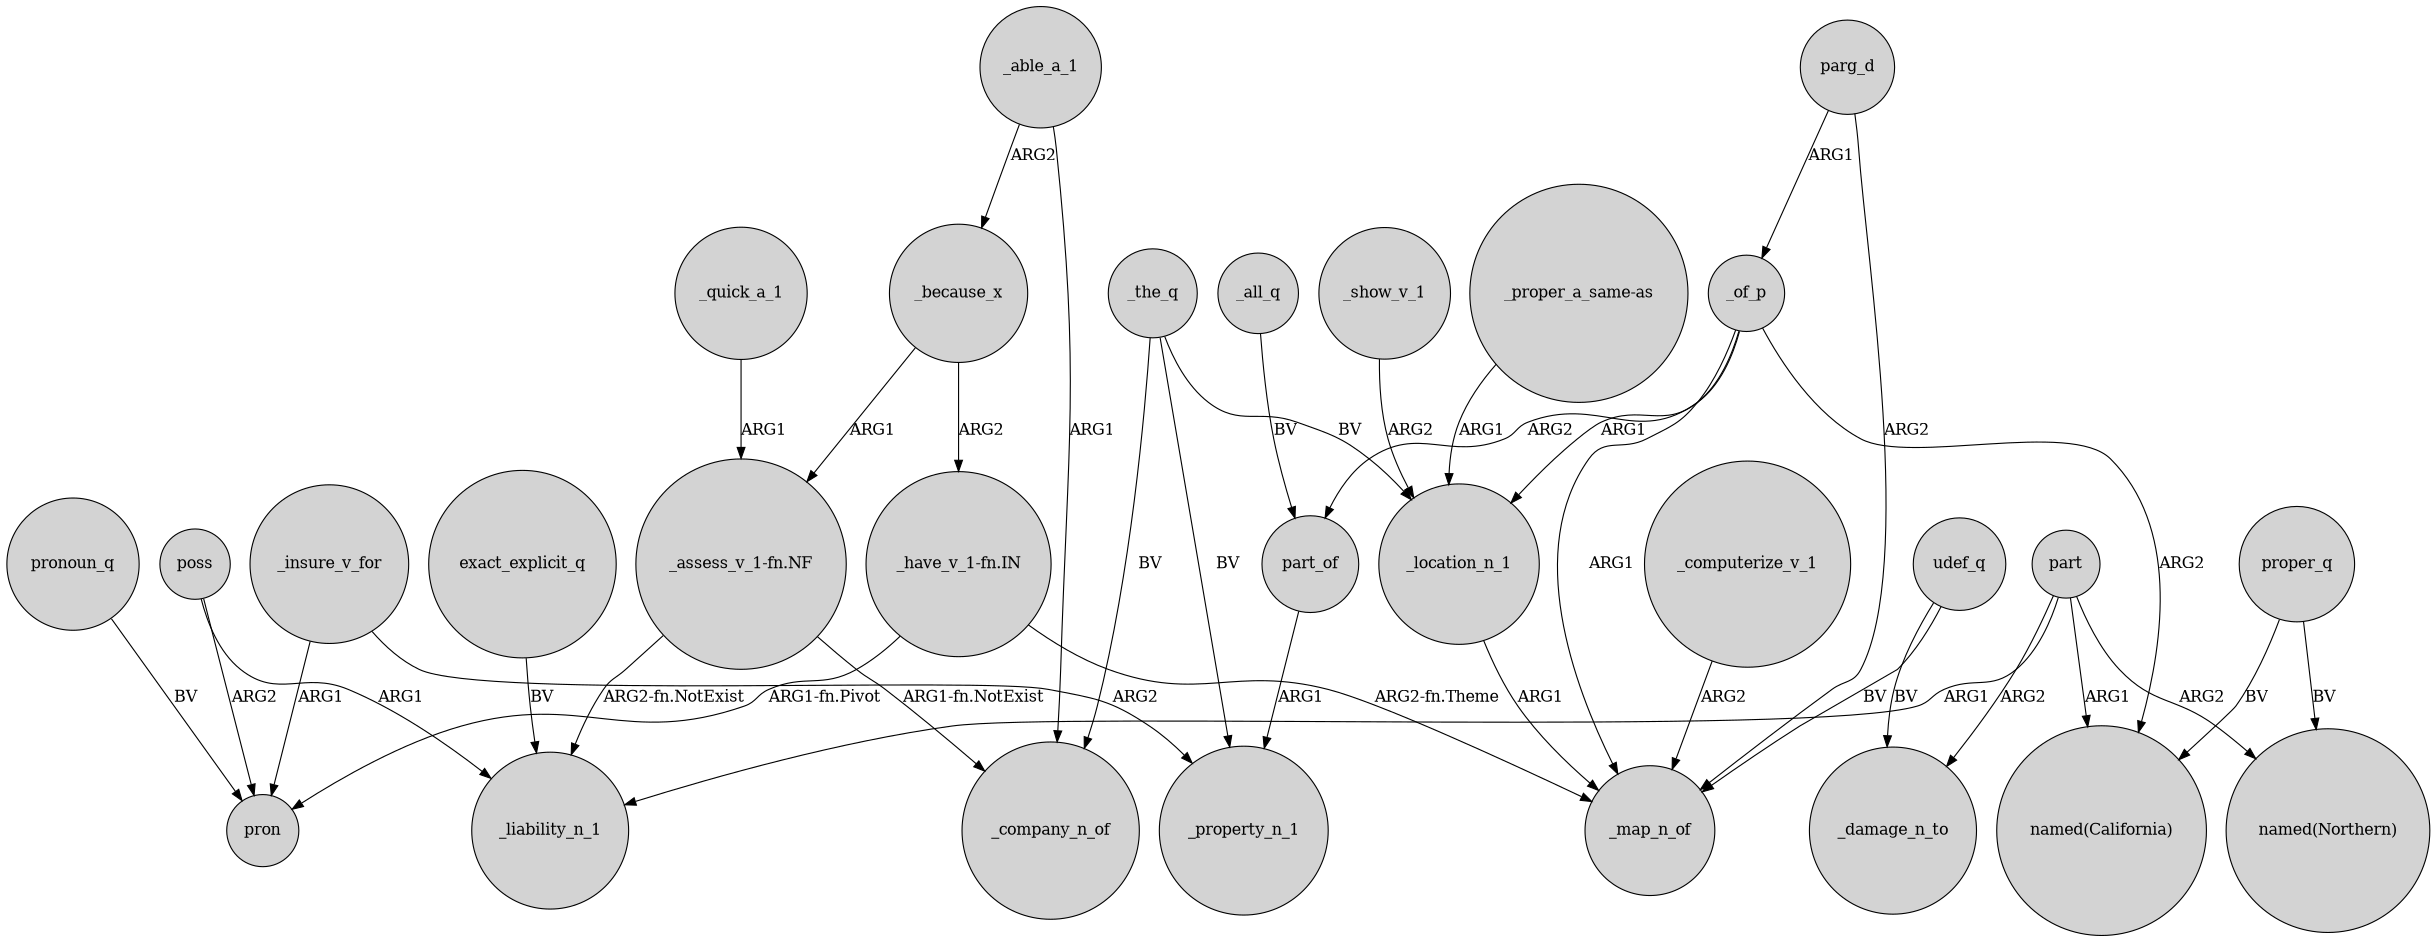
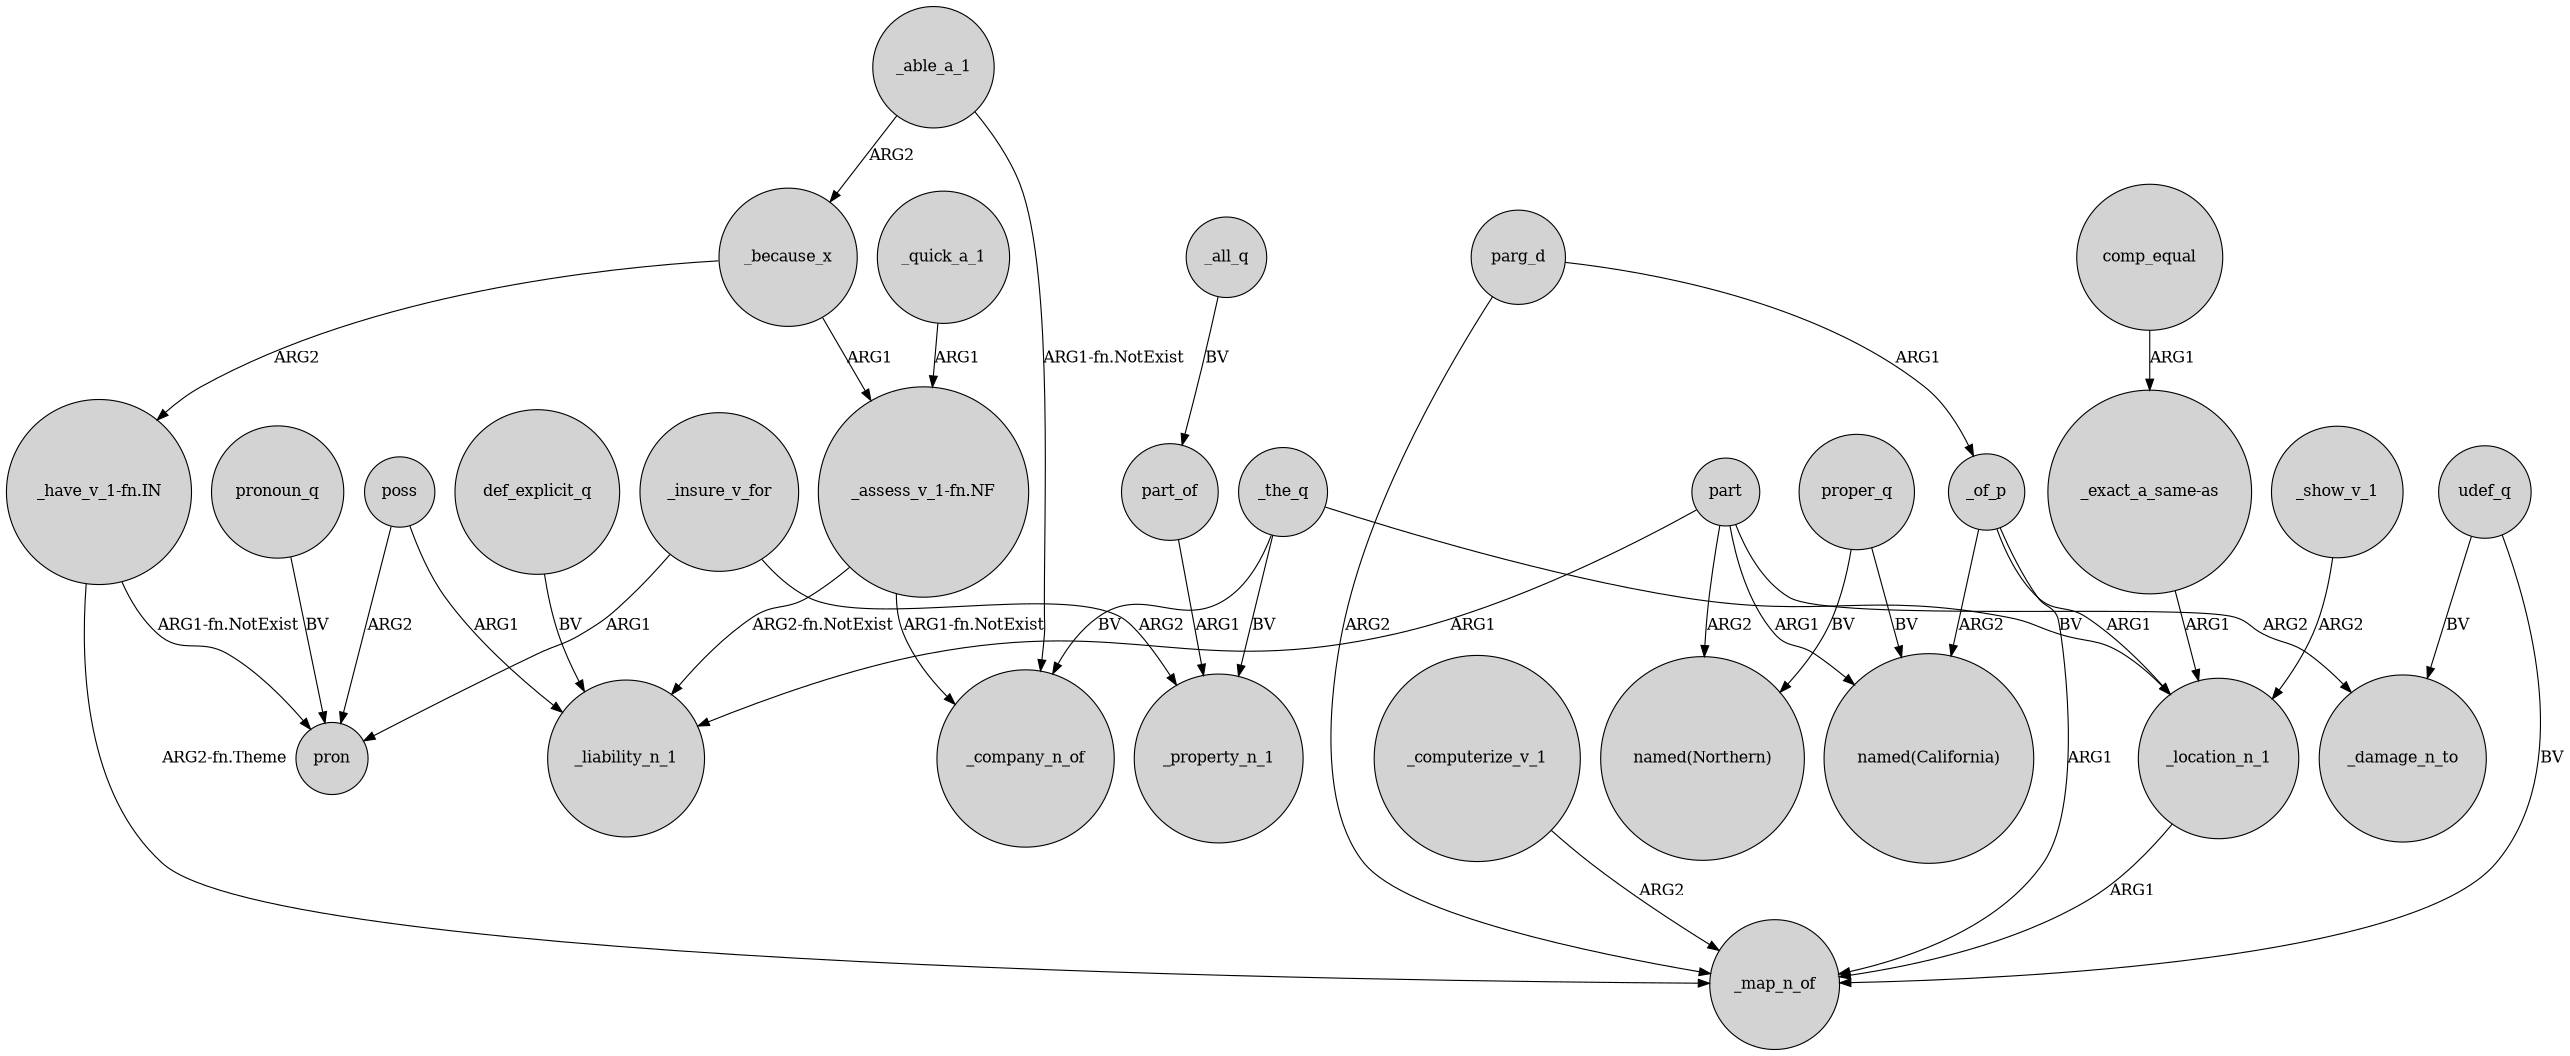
node "comp_equal": added
node "_proper_a_same-as": label "_proper_a_same-as" -> "_exact_a_same-as"
edge "_of_p" -> "part_of": removed, label "ARG2"
edge "_able_a_1" -> "_company_n_of": label "ARG1" -> "ARG1-fn.NotExist"
node "exact_explicit_q": label "exact_explicit_q" -> "def_explicit_q"
edge "_have_v_1-fn.IN" -> "pron": label "ARG1-fn.Pivot" -> "ARG1-fn.NotExist"
